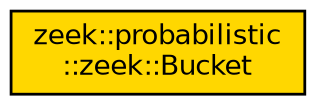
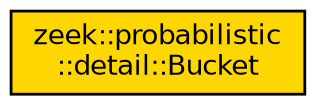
node "zeek::probabilistic ::zeek::Bucket": label "zeek::probabilistic ::zeek::Bucket" -> "zeek::probabilistic ::detail::Bucket"
